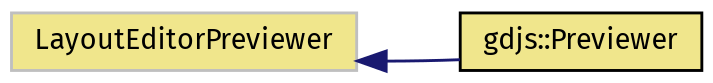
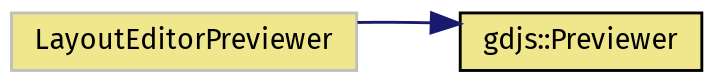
edge "gdjs::Previewer" -> "LayoutEditorPreviewer": reversed
